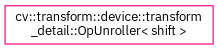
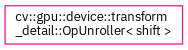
node "cv::transform::device::transform _detail::OpUnroller< shift >": label "cv::transform::device::transform _detail::OpUnroller< shift >" -> "cv::gpu::device::transform _detail::OpUnroller< shift >"
